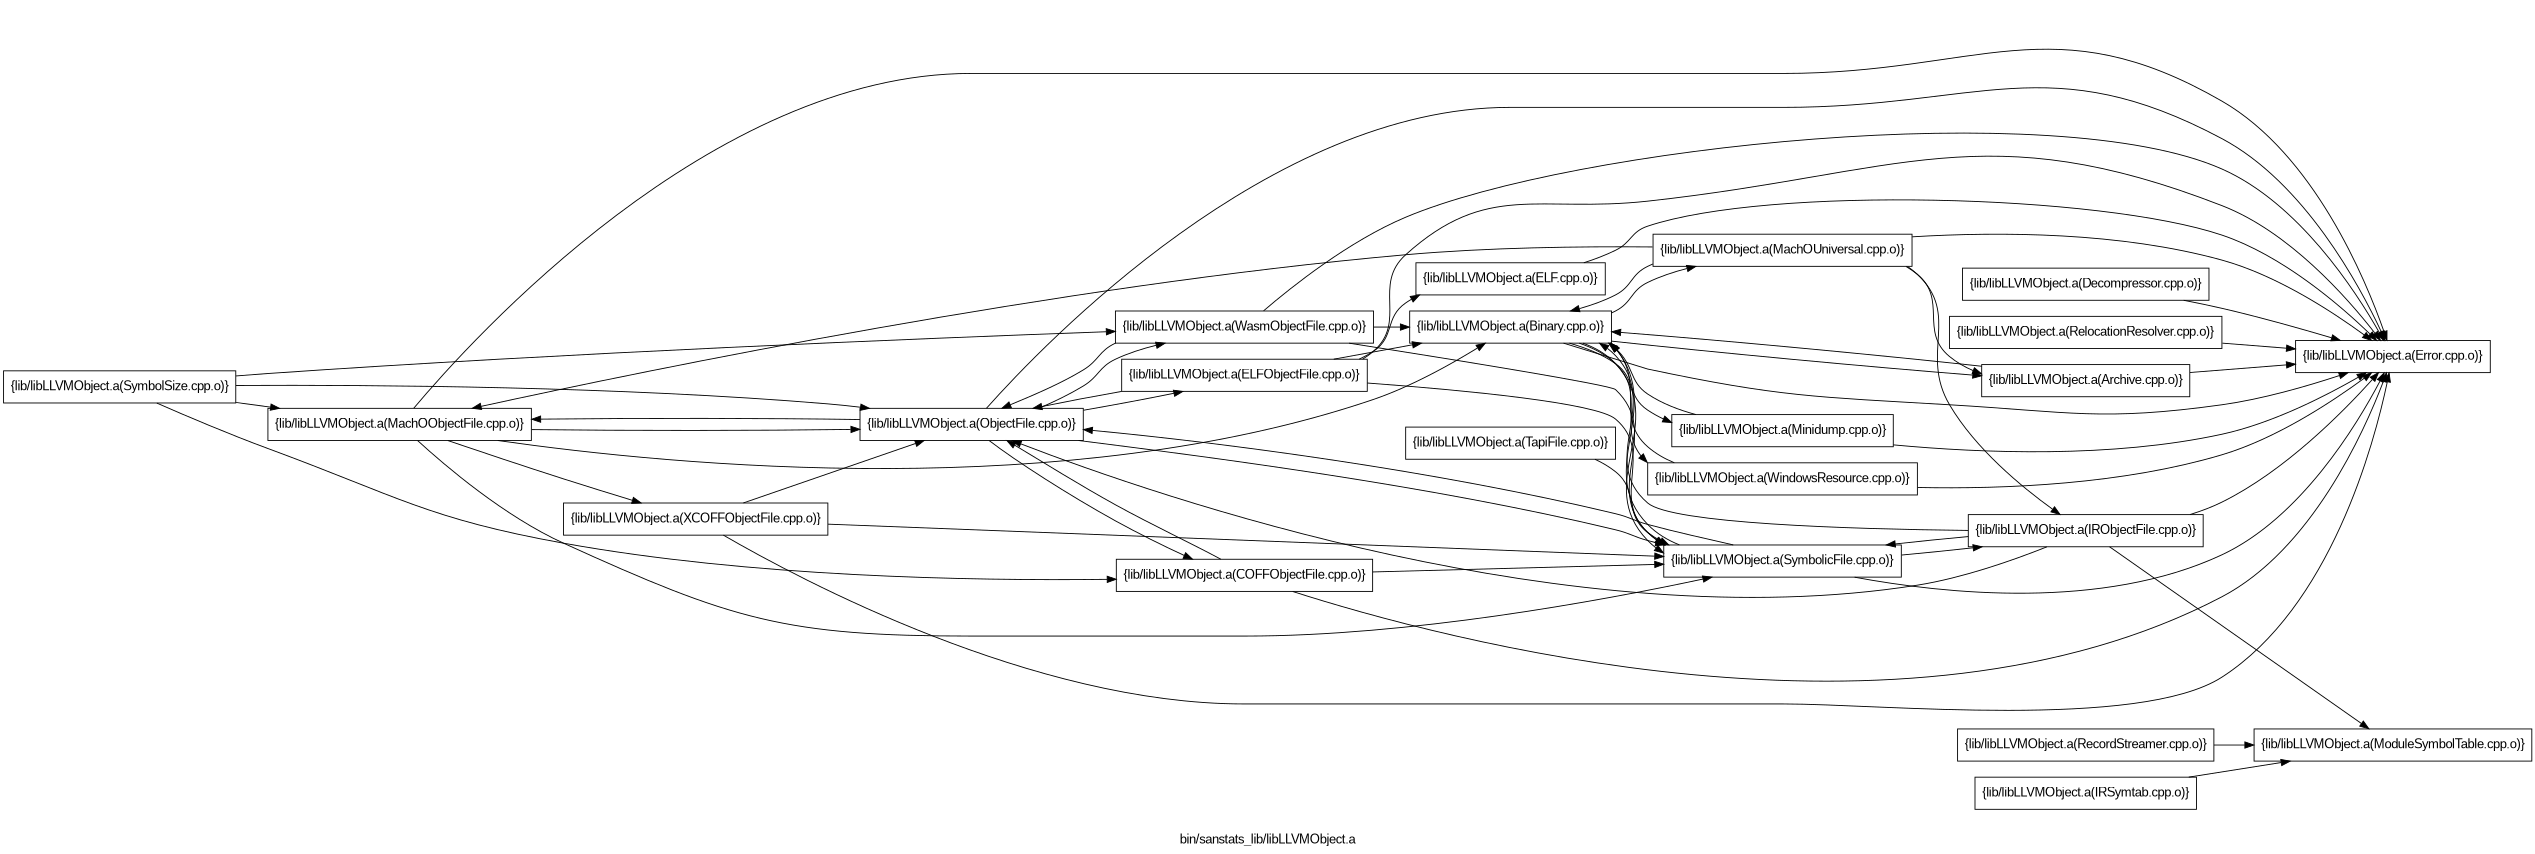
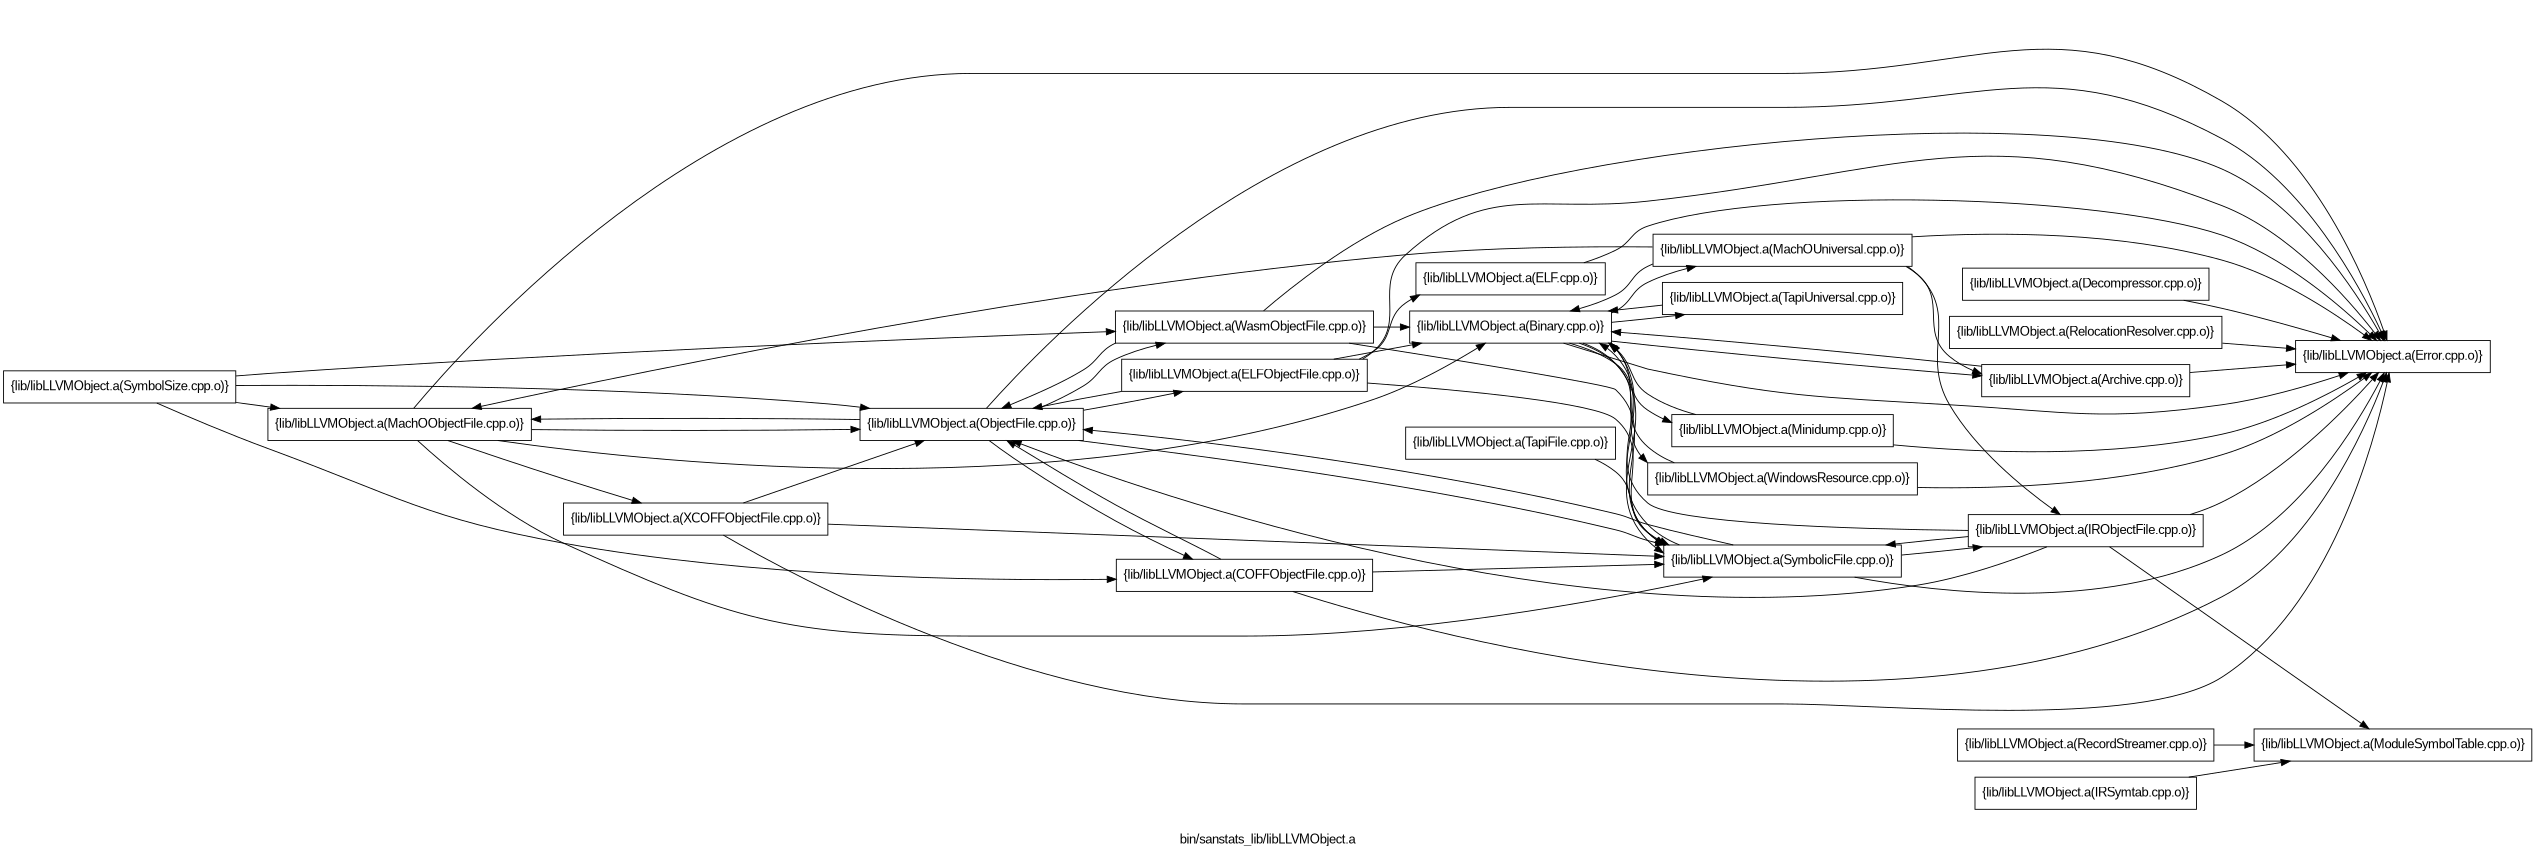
node "{lib/libLLVMObject.a(TapiUniversal.cpp.o)}": added
